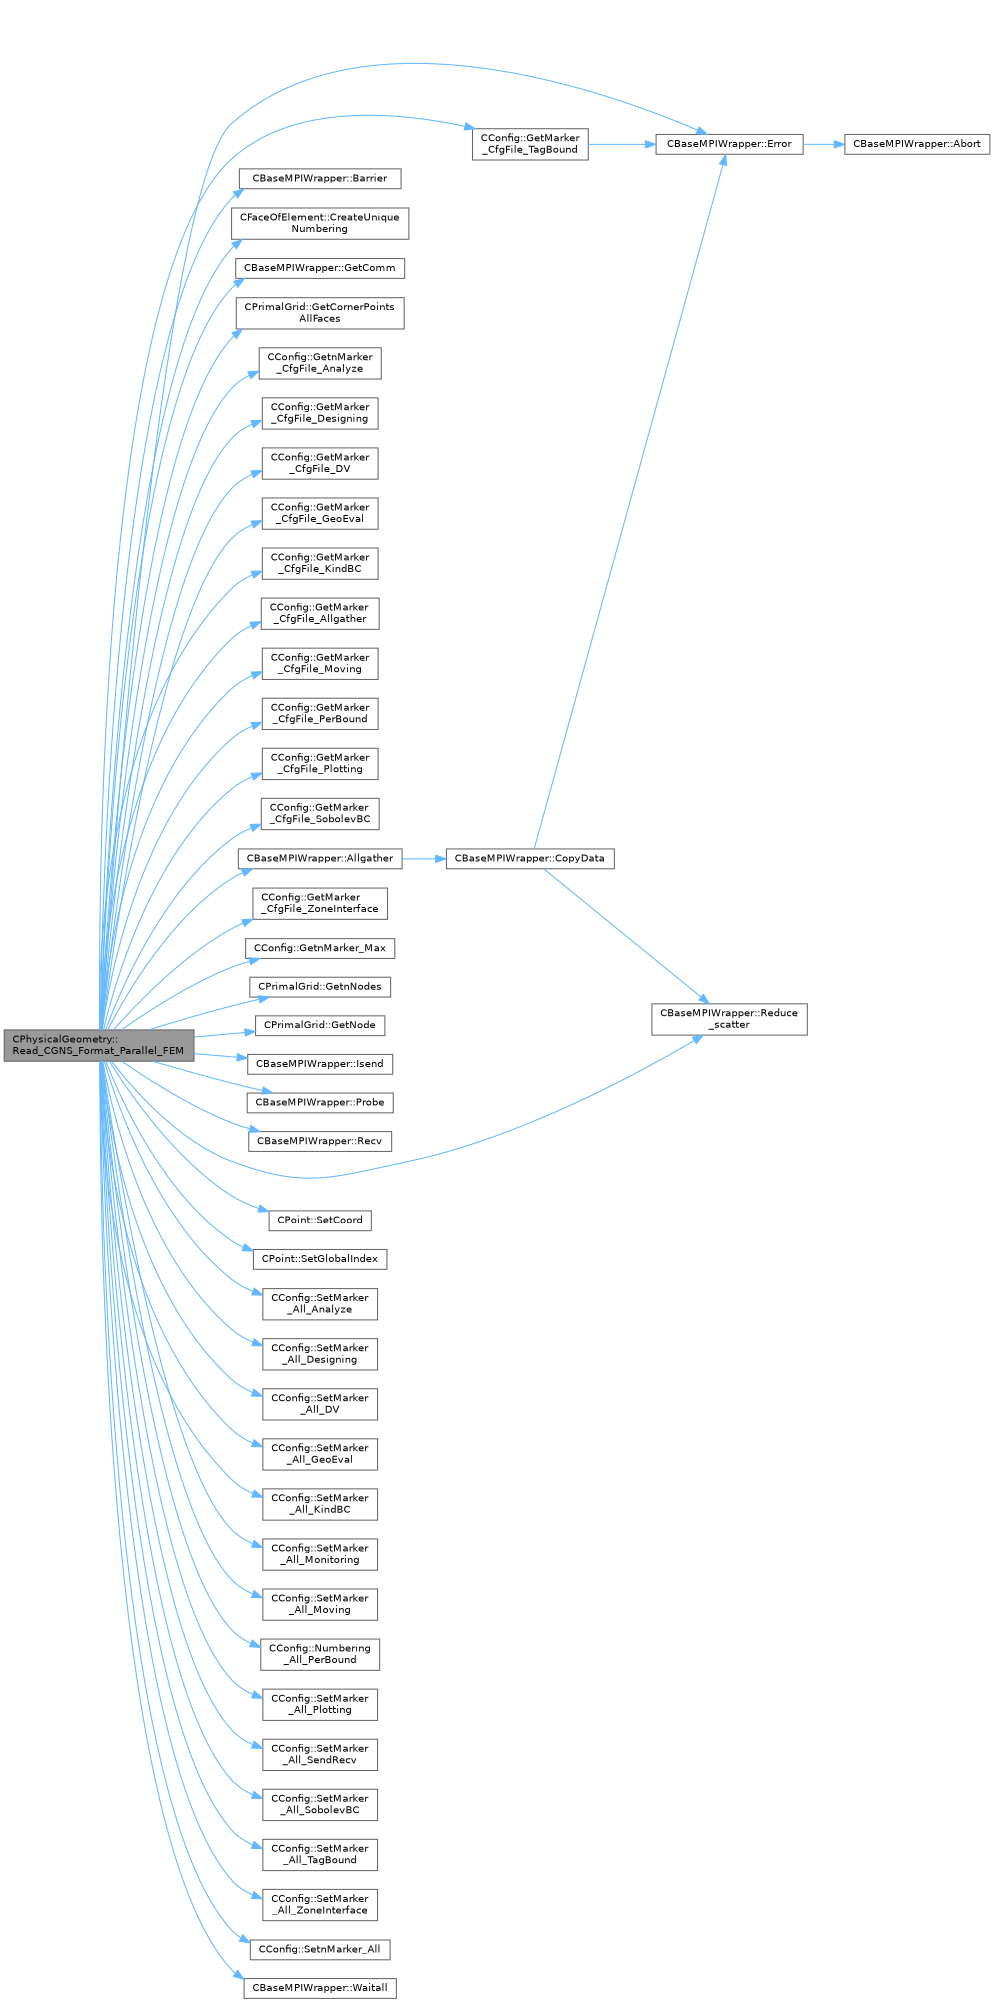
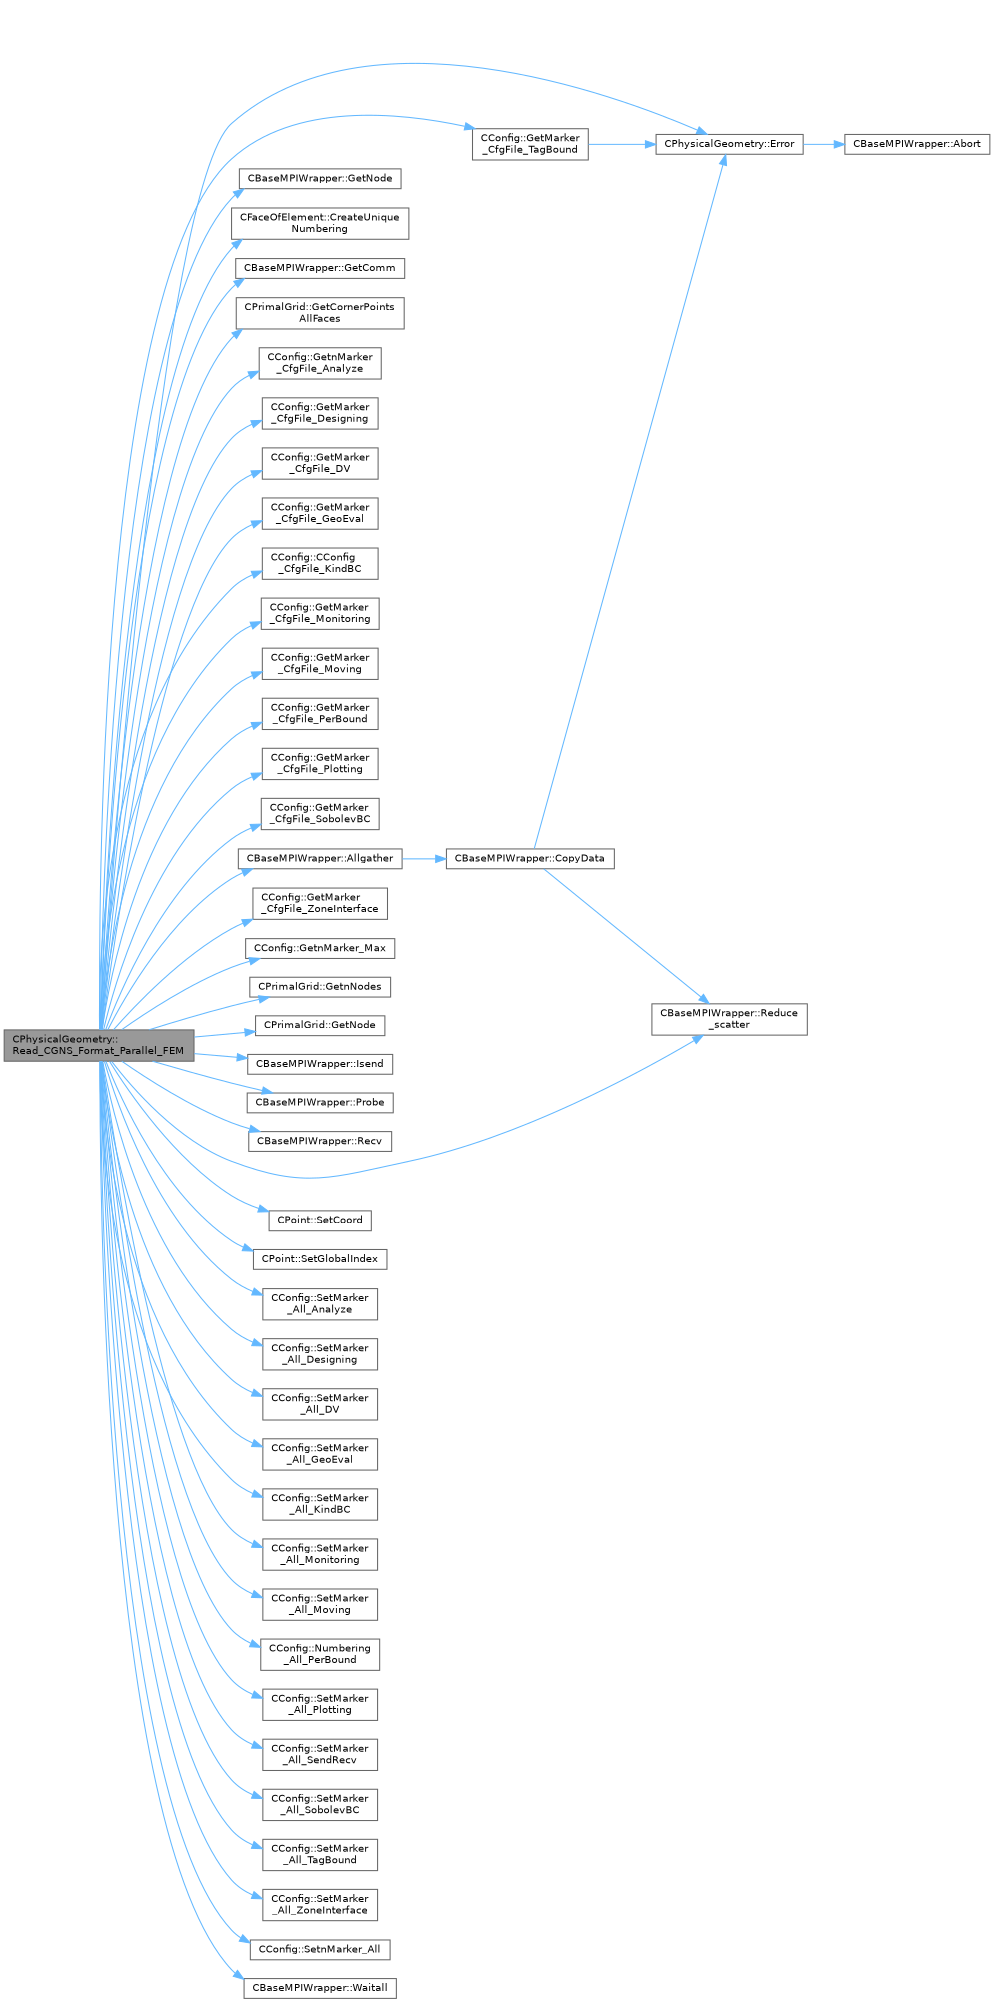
node "CBaseMPIWrapper::Error": label "CBaseMPIWrapper::Error" -> "CPhysicalGeometry::Error"
node "CBaseMPIWrapper::Barrier": label "CBaseMPIWrapper::Barrier" -> "CBaseMPIWrapper::GetNode"
node "CConfig::GetMarker _CfgFile_KindBC": label "CConfig::GetMarker _CfgFile_KindBC" -> "CConfig::CConfig _CfgFile_KindBC"
node "CConfig::GetMarker _CfgFile_Allgather": label "CConfig::GetMarker _CfgFile_Allgather" -> "CConfig::GetMarker _CfgFile_Monitoring"
